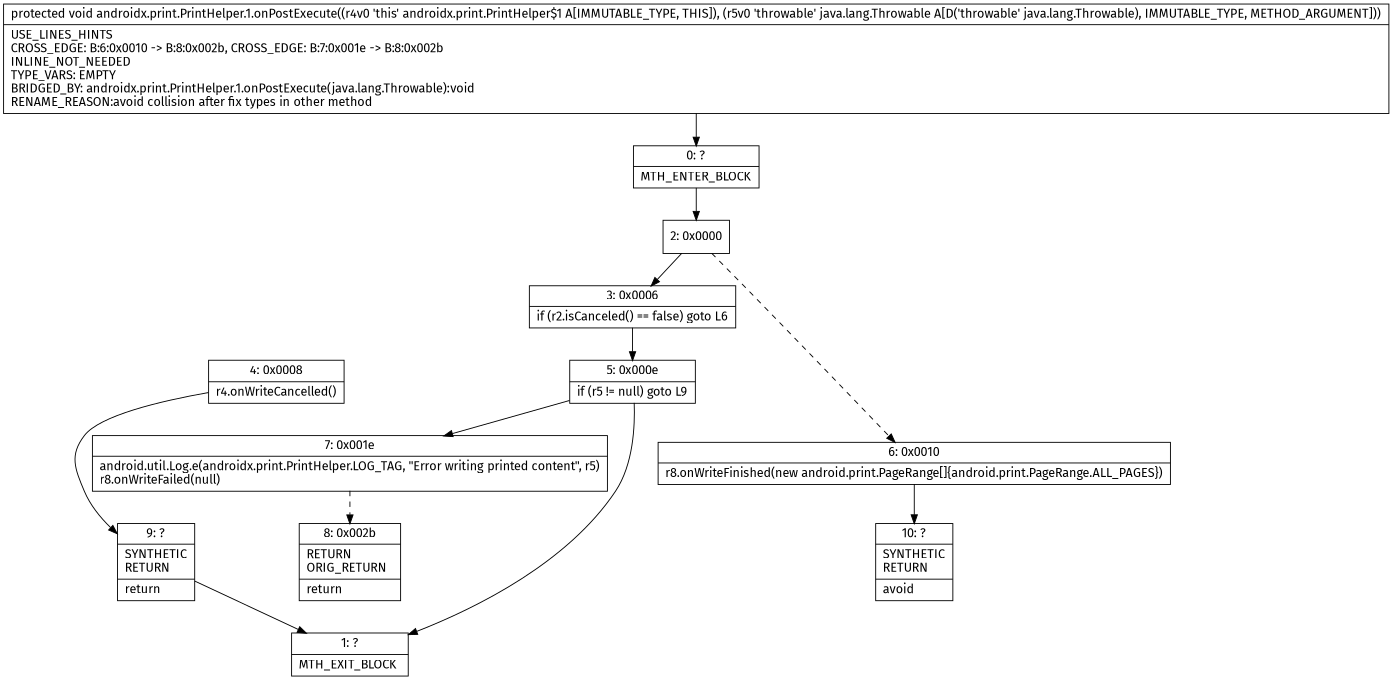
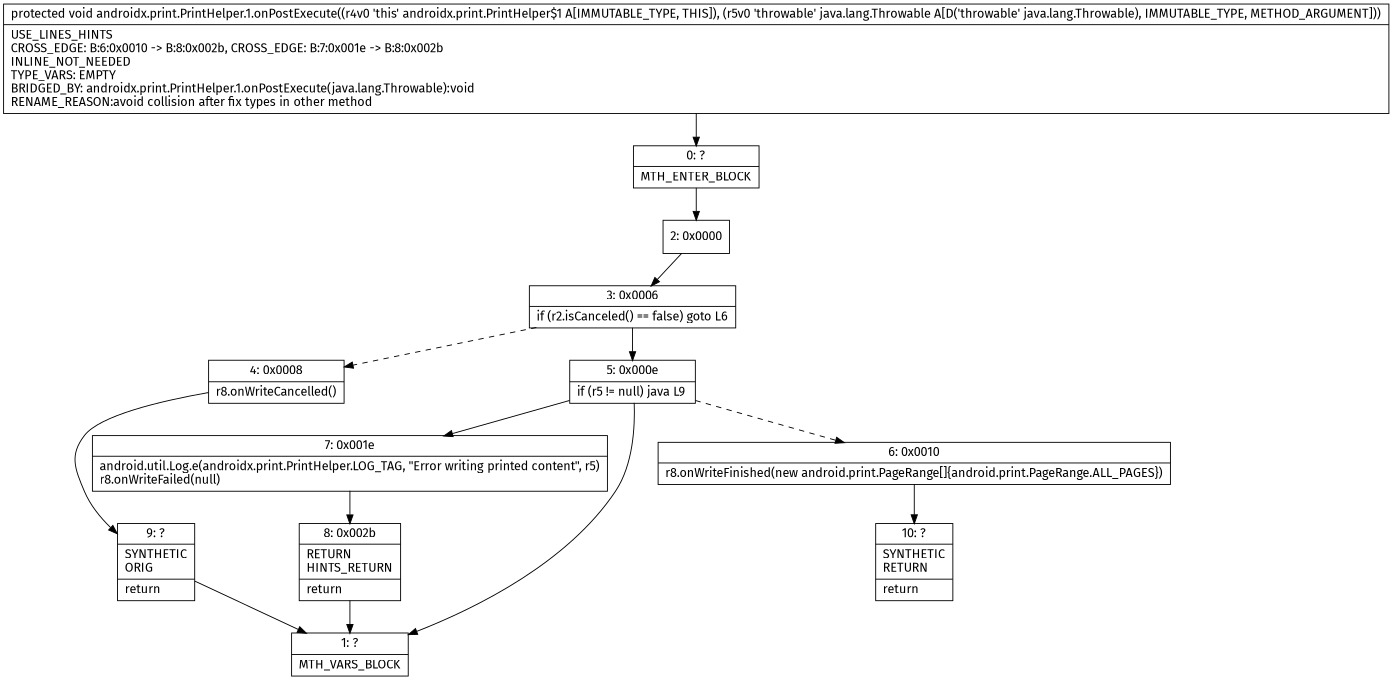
edge "2: 0x0000" -> "6: 0x0010": now "5: 0x000e" -> "6: 0x0010"
edge "3: 0x0006" -> "4: 0x0008": added
node "4: 0x0008": text "r4.onWriteCancelled()" -> "r8.onWriteCancelled()"
node "5: 0x000e": text "if (r5 != null) goto L9" -> "if (r5 != null) java L9"
edge "7: 0x001e" -> "8: 0x002b": style dashed -> solid
node "9: ?": text "RETURN" -> "ORIG"
node "8: 0x002b": text "ORIG_RETURN" -> "HINTS_RETURN"
node "10: ?": text "avoid" -> "return"
edge "8: 0x002b" -> "1: ?": added
node "1: ?": text "MTH_EXIT_BLOCK" -> "MTH_VARS_BLOCK"
